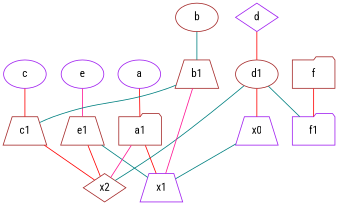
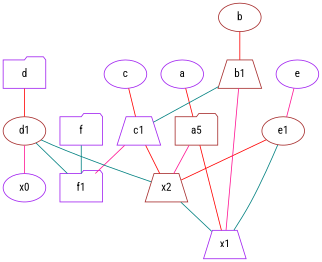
node "d": shape diamond -> folder
edge "b" -- "b1": color teal -> red
node "f": color brown -> purple
edge "d1" -- "x0": color red -> deeppink
edge "f" -- "f1": color red -> teal
node "c1": color brown -> purple
node "e1": shape trapezium -> ellipse
node "a1": label "a1" -> "a5"
node "x0": shape trapezium -> ellipse
edge "c1" -- "f1": added
edge "x0" -- "x1": now "x2" -- "x1"
node "x2": shape diamond -> trapezium
